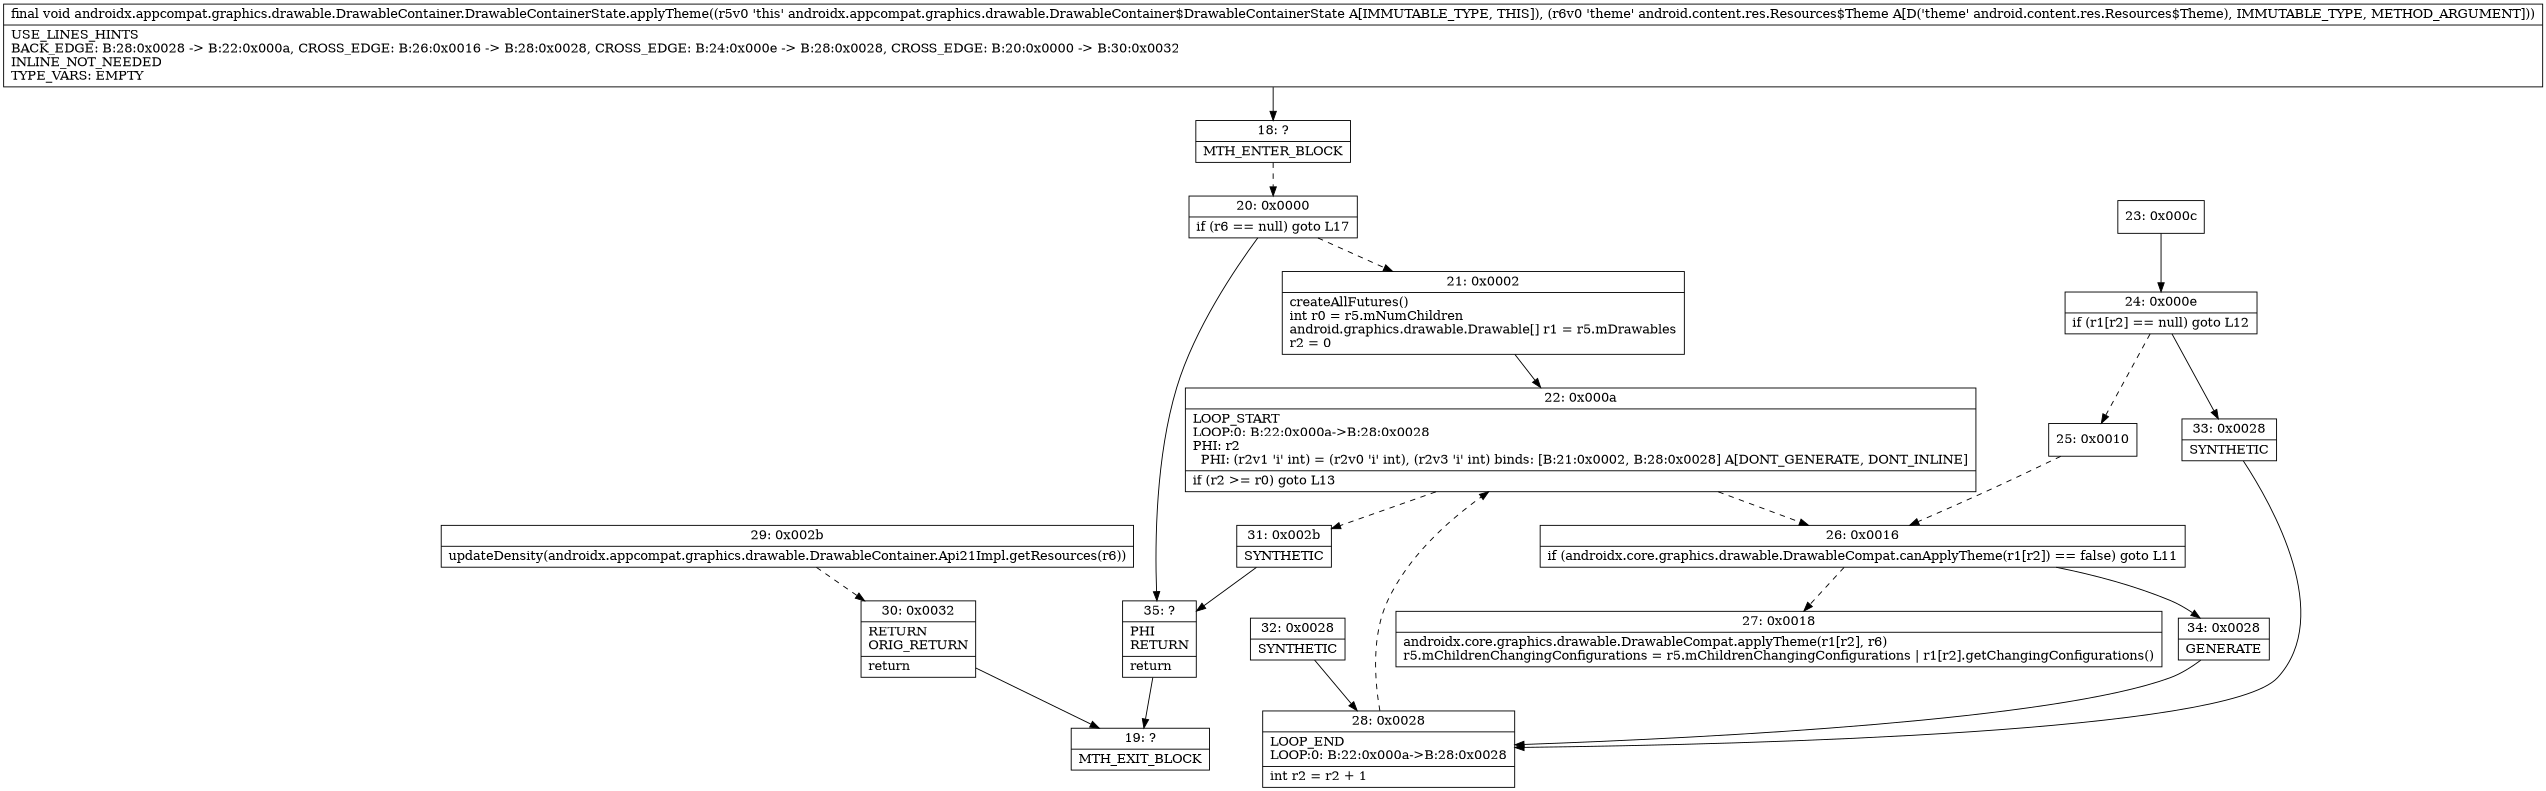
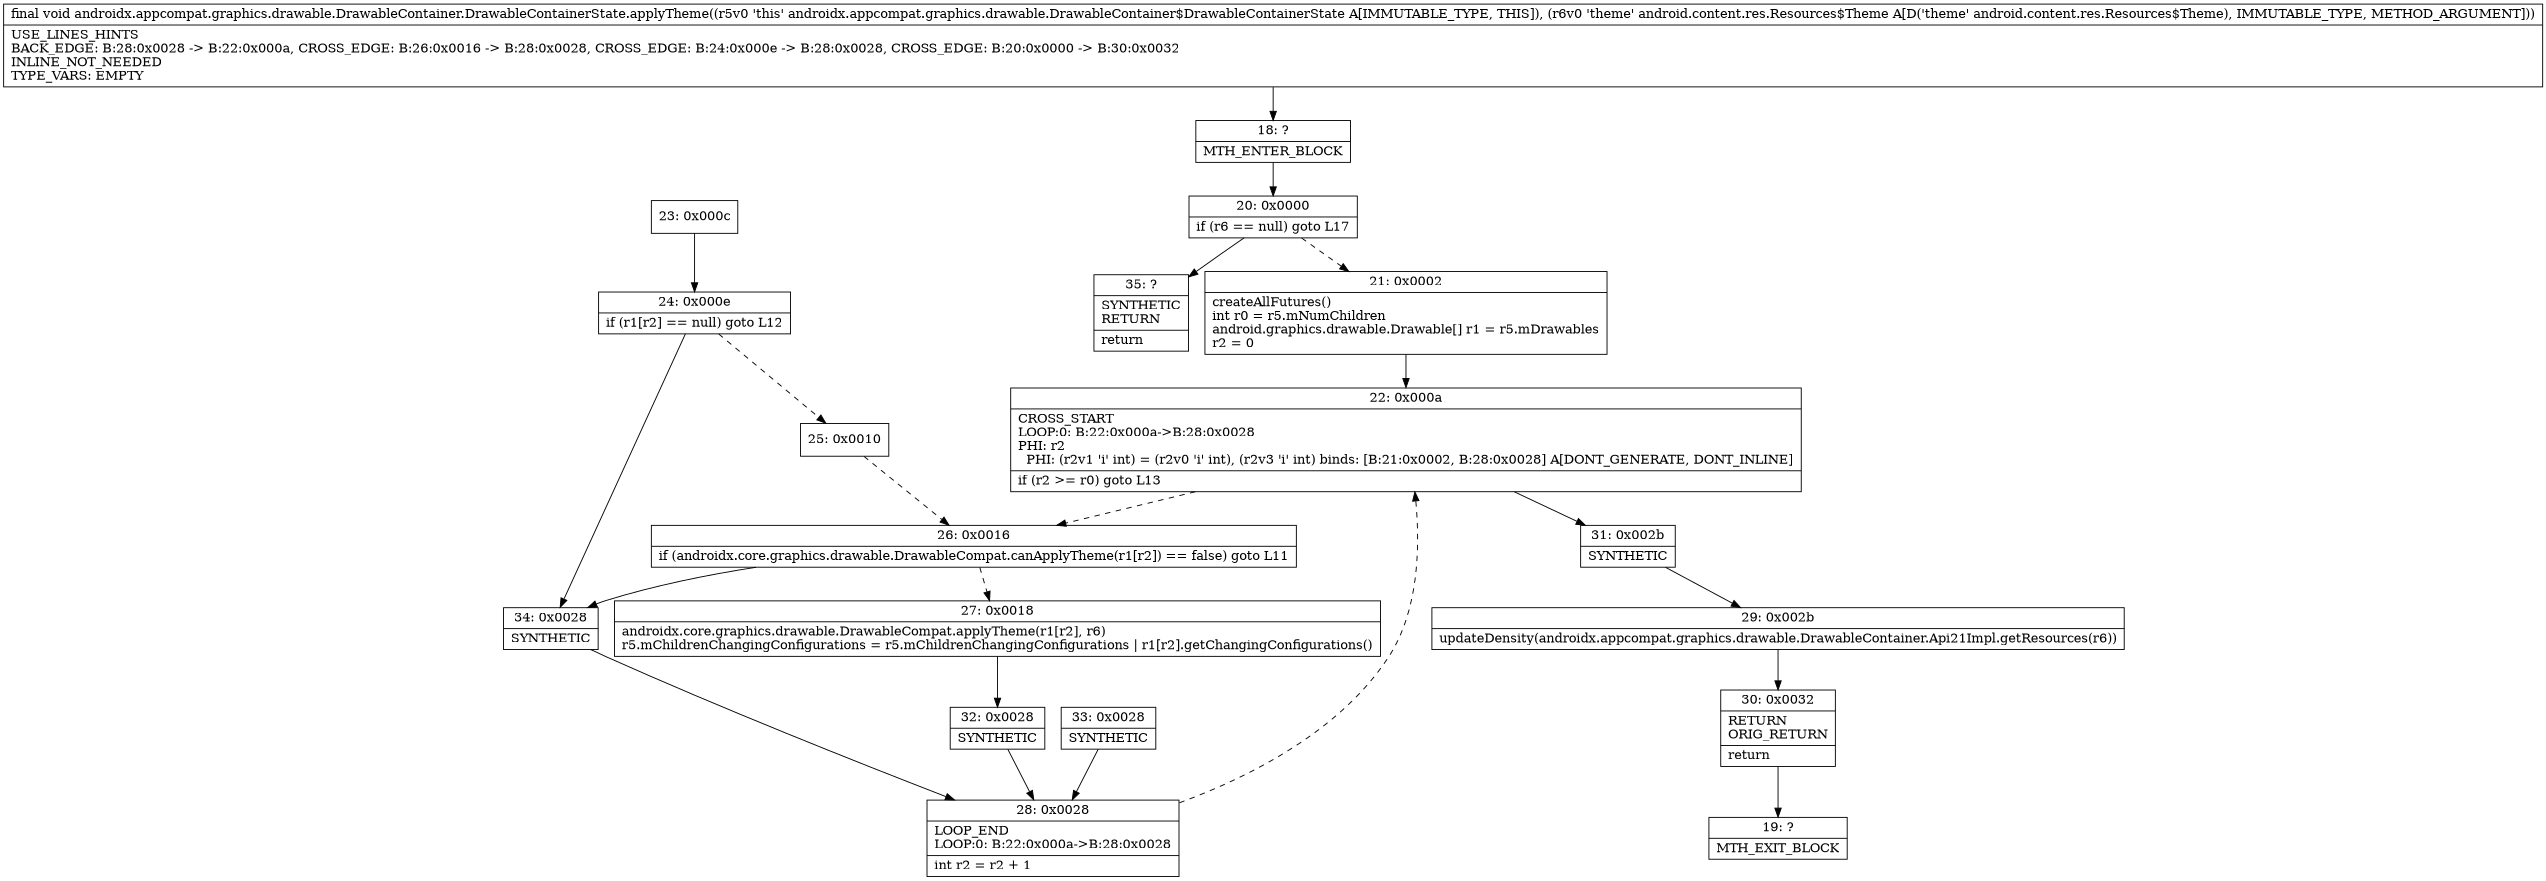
edge "18: ?" -> "20: 0x0000": style dashed -> solid
edge "24: 0x000e" -> "33: 0x0028": now "24: 0x000e" -> "34: 0x0028"
node "22: 0x000a": text "LOOP_START" -> "CROSS_START"
edge "22: 0x000a" -> "31: 0x002b": style dashed -> solid
edge "29: 0x002b" -> "30: 0x0032": style dashed -> solid
edge "31: 0x002b" -> "35: ?": now "31: 0x002b" -> "29: 0x002b"
node "35: ?": text "PHI" -> "SYNTHETIC"
node "34: 0x0028": text "GENERATE" -> "SYNTHETIC"
edge "27: 0x0018" -> "32: 0x0028": added
edge "35: ?" -> "19: ?": removed
